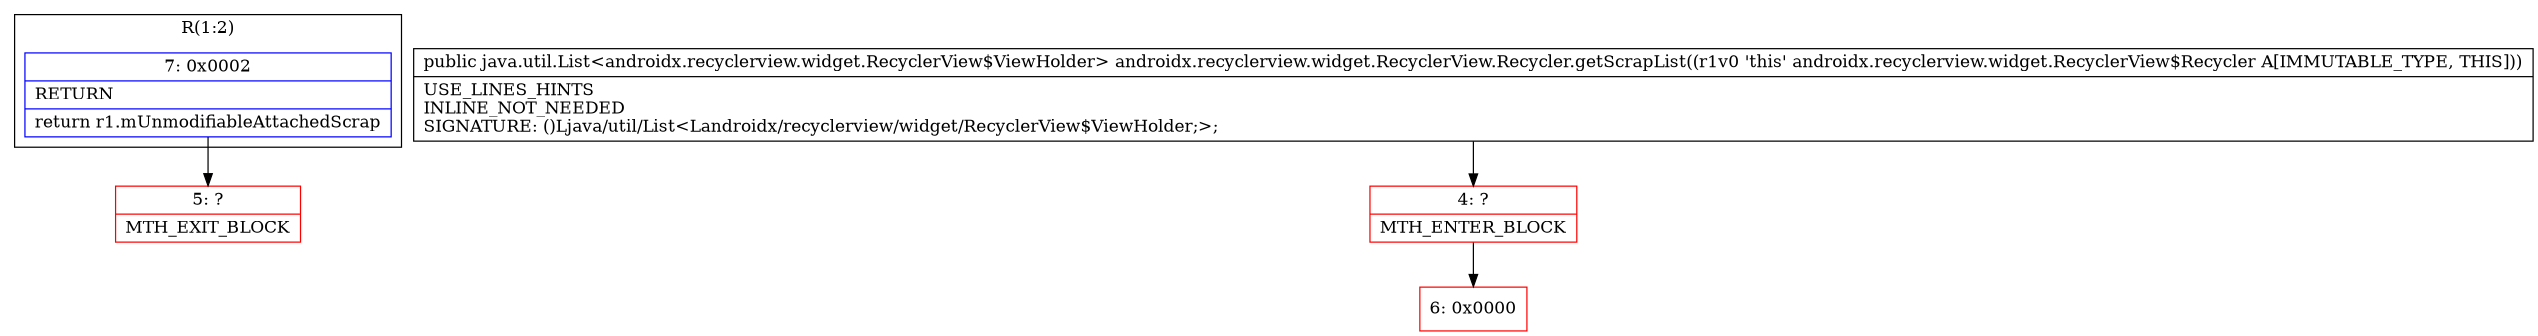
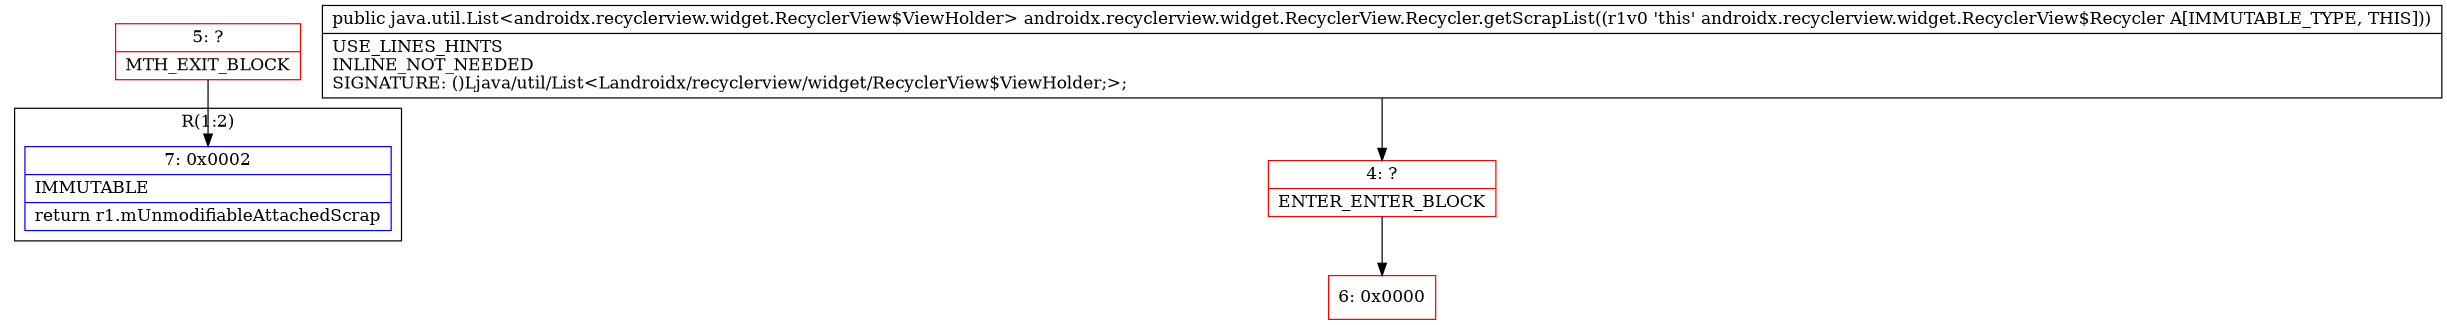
node "7: 0x0002": text "RETURN" -> "IMMUTABLE"
edge "7: 0x0002" -> "5: ?": reversed
node "4: ?": text "MTH_ENTER_BLOCK" -> "ENTER_ENTER_BLOCK"
